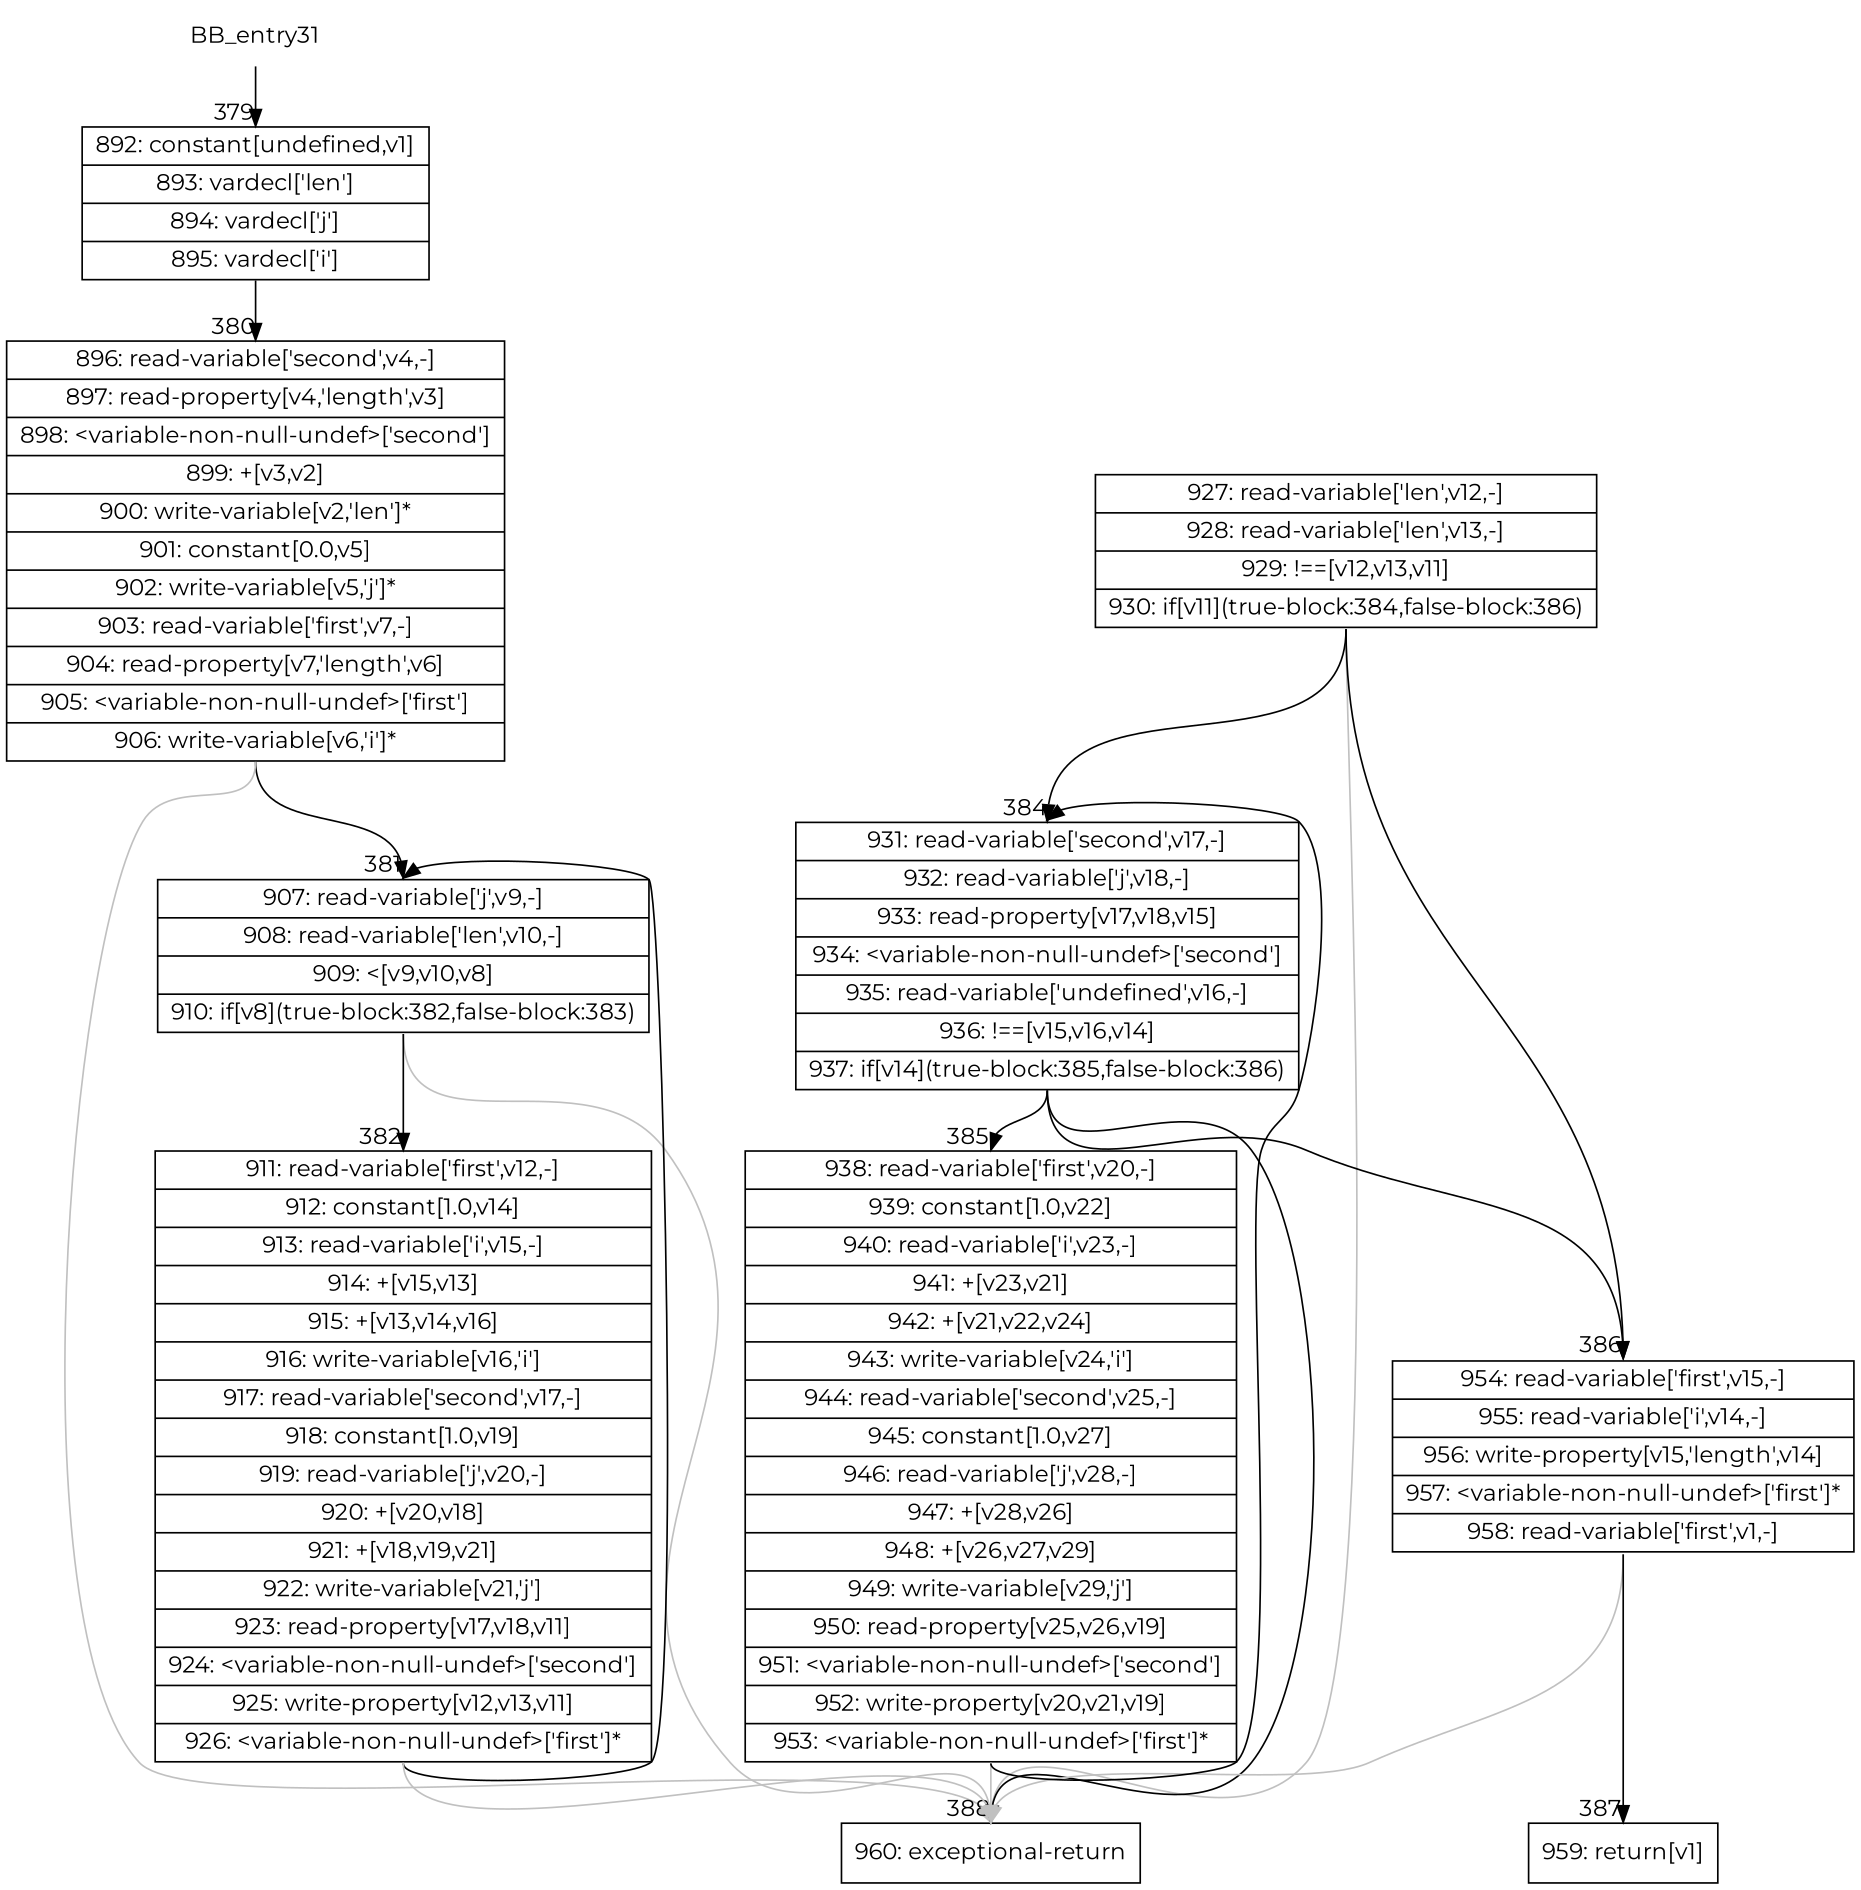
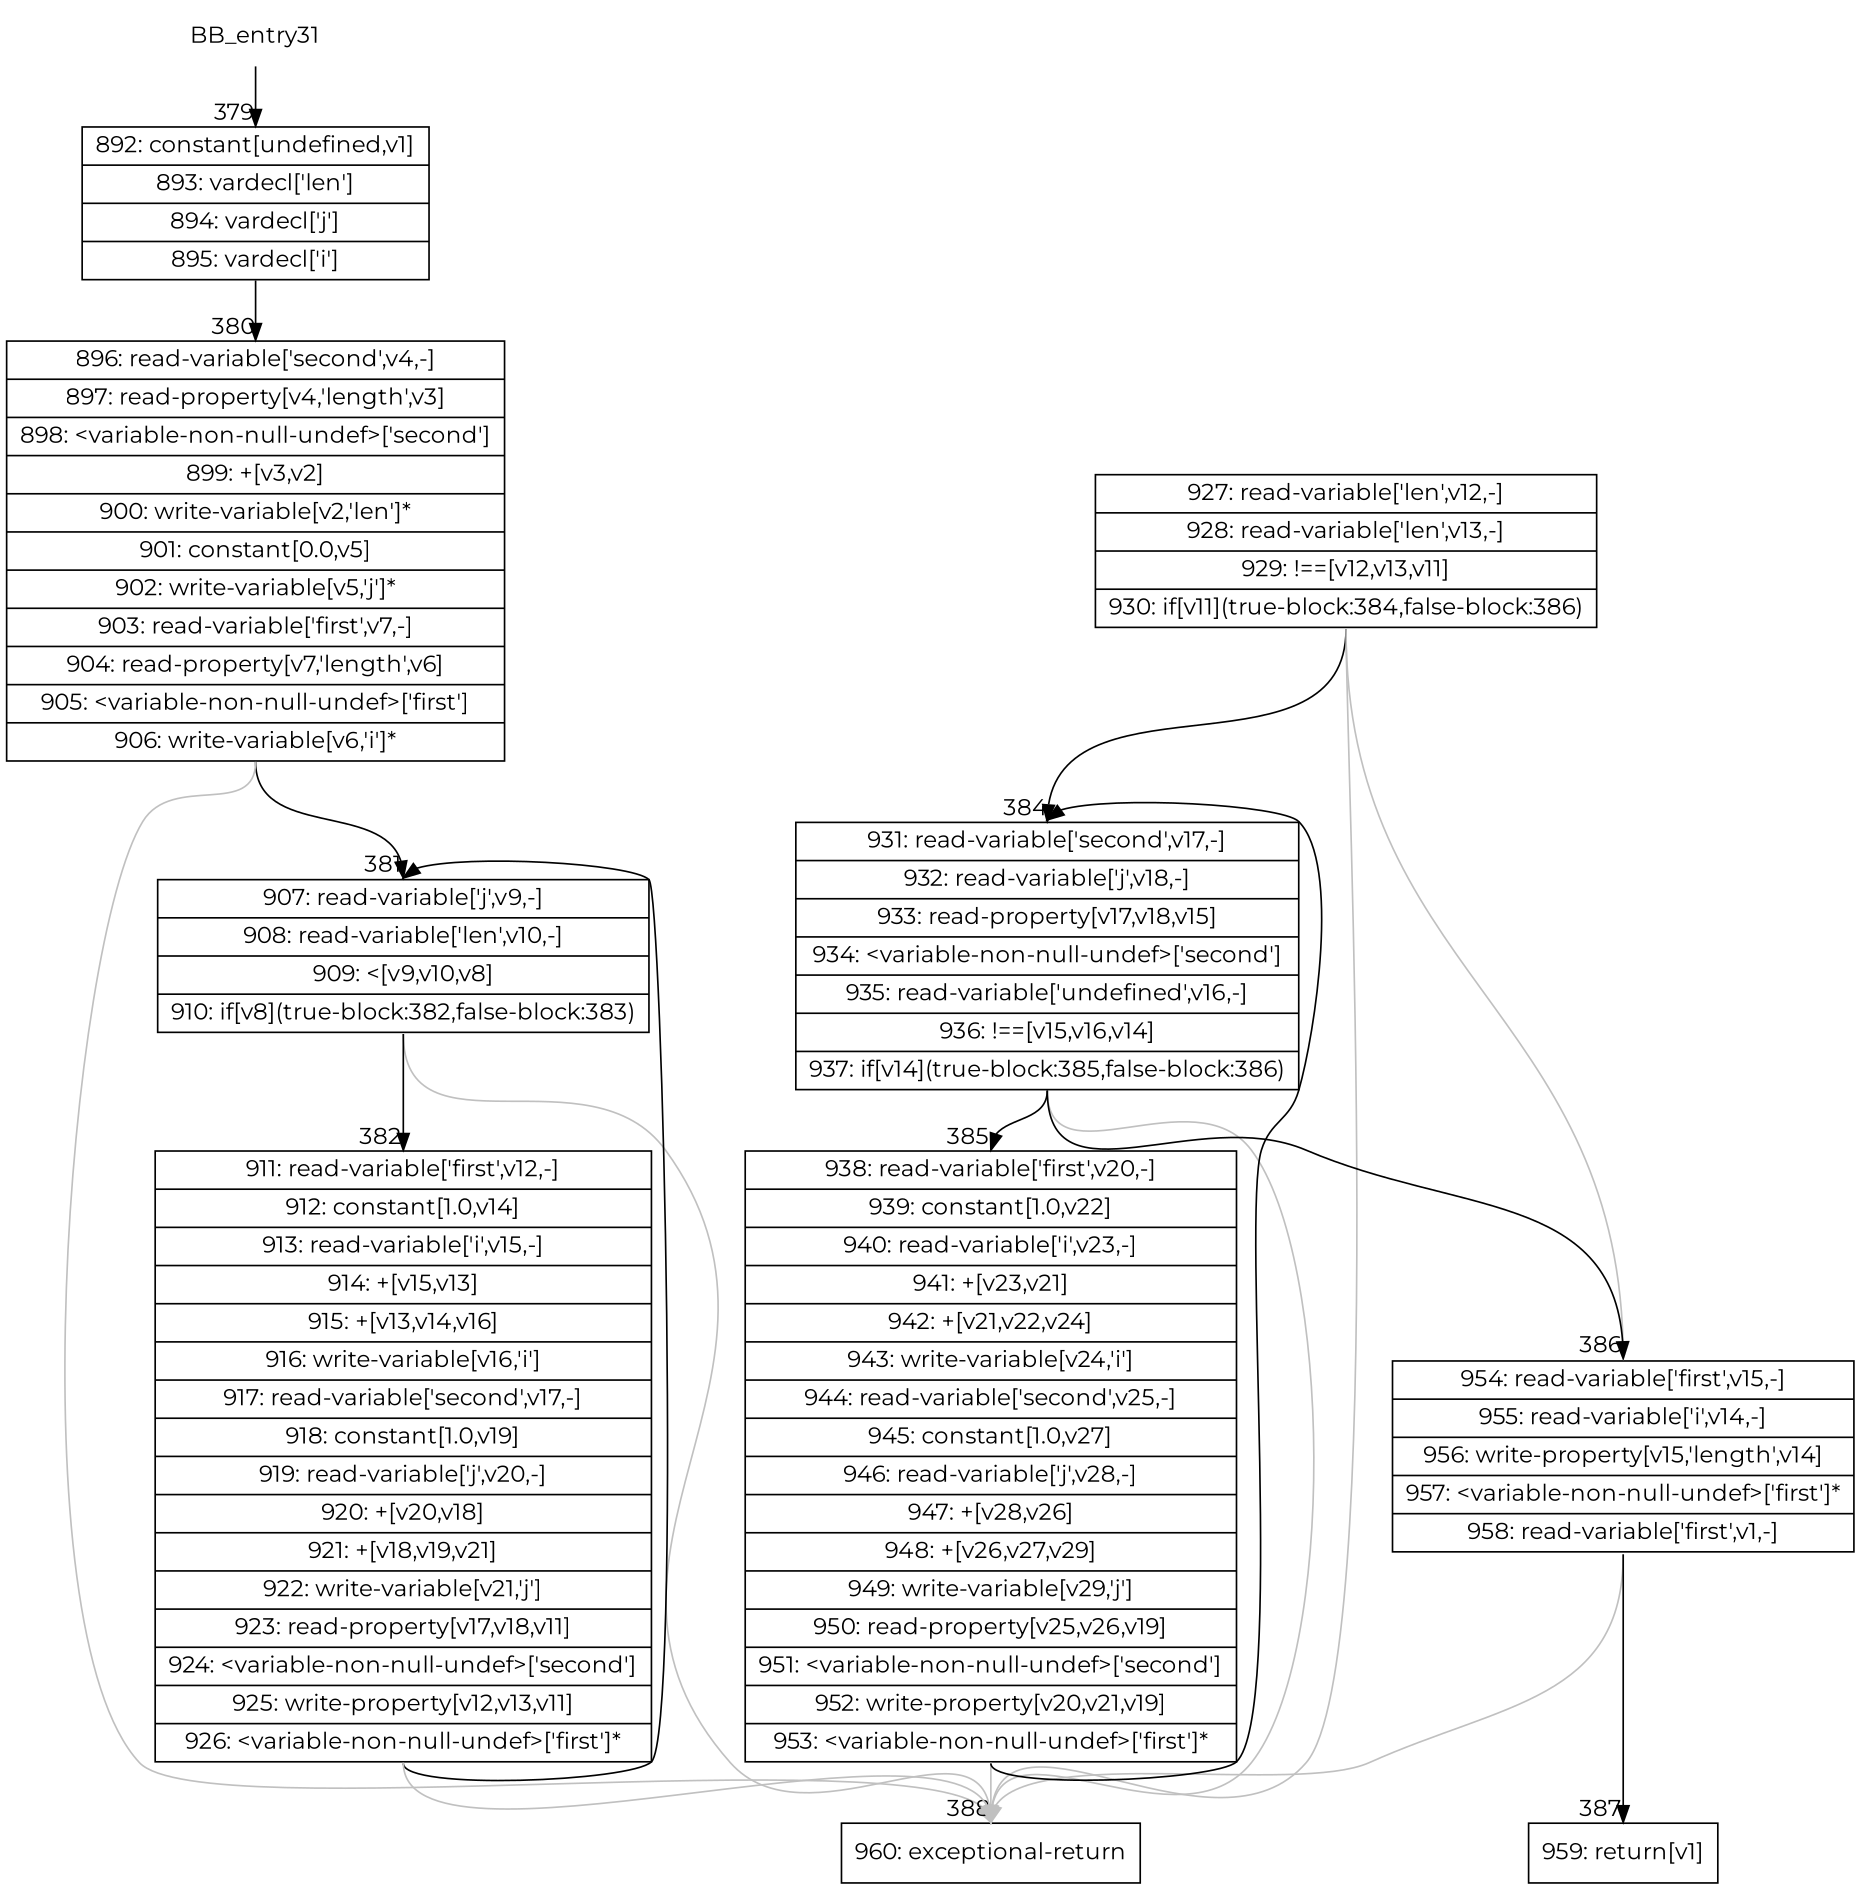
edge "927: read-variable['len',v12,-]" -> "954: read-variable['first',v15,-]": color black -> gray
edge "931: read-variable['second',v17,-]" -> "960: exceptional-return": color black -> gray
